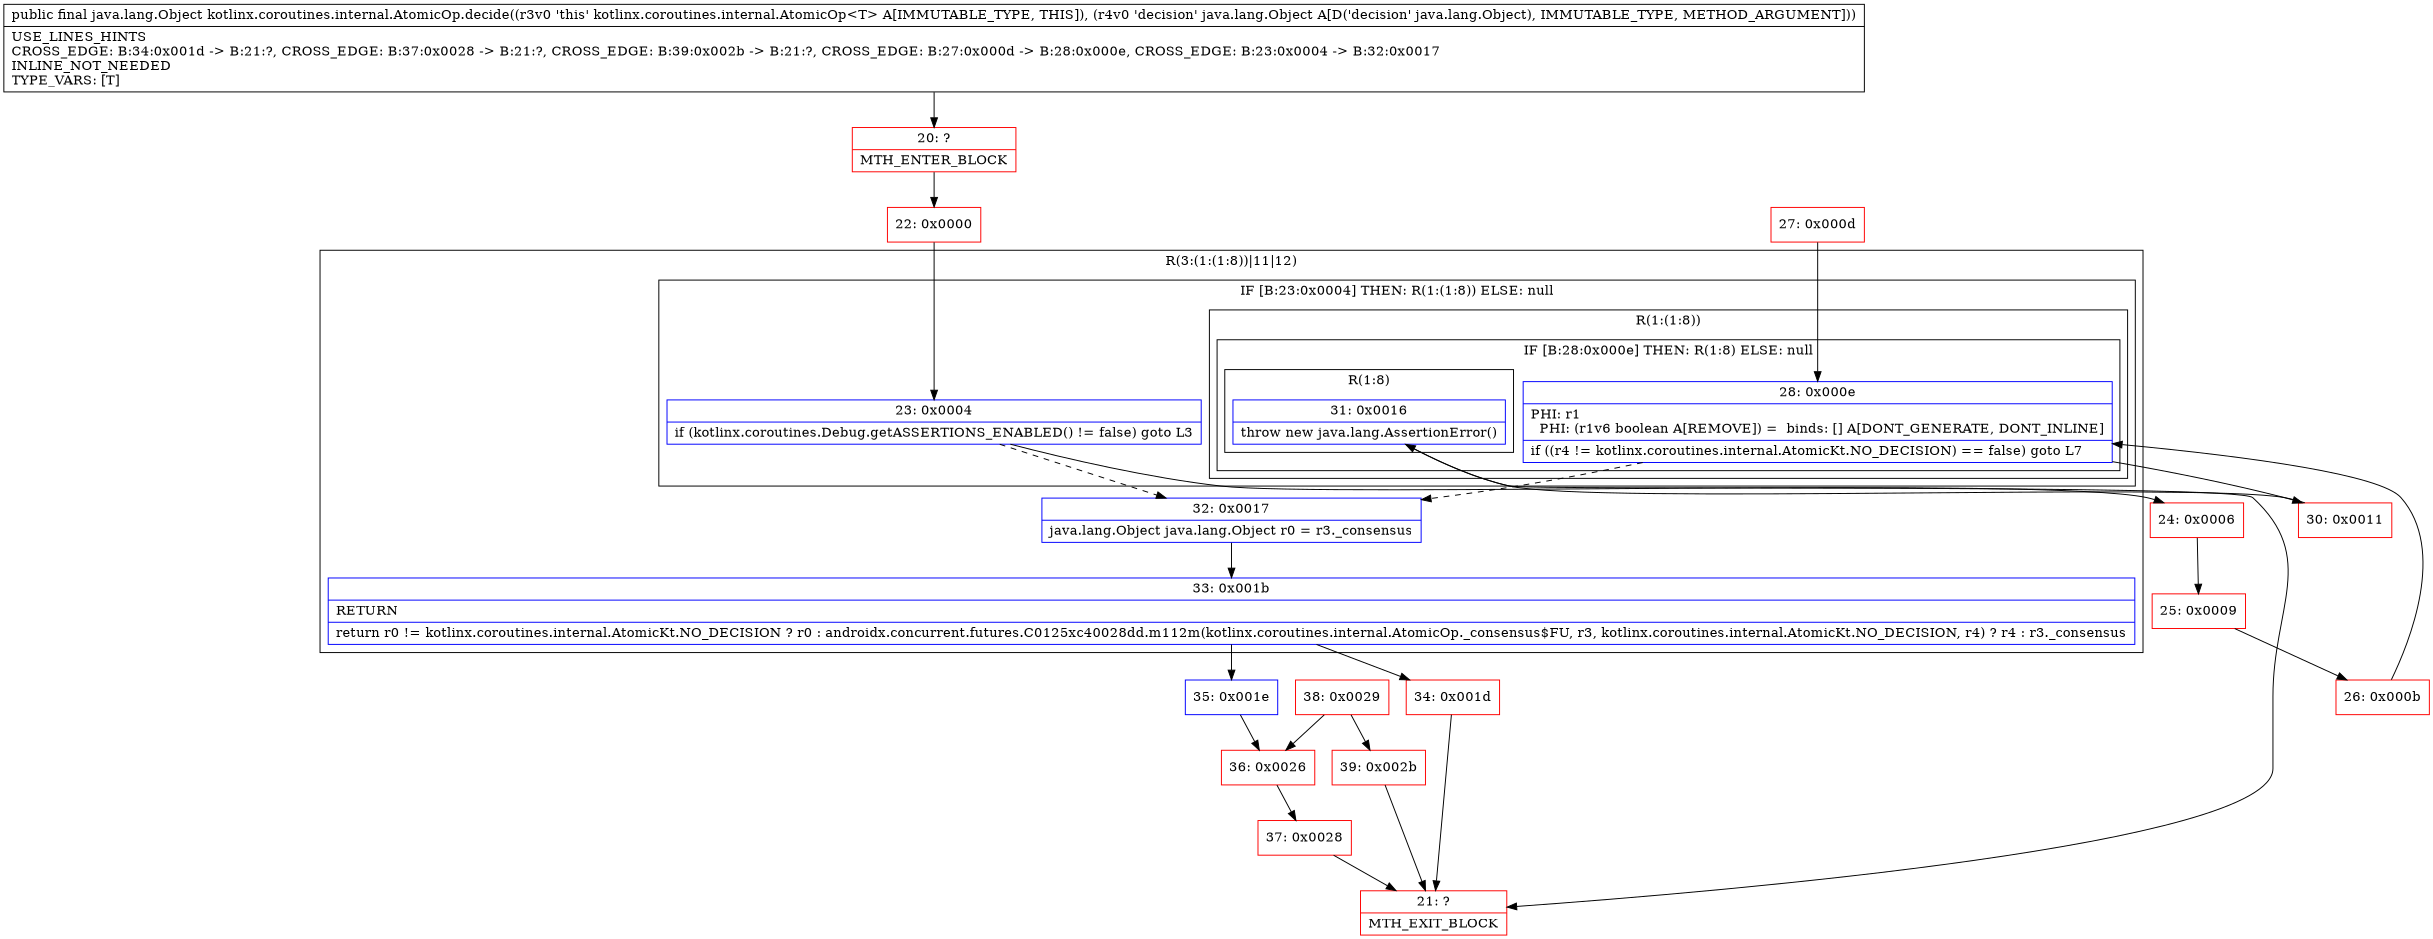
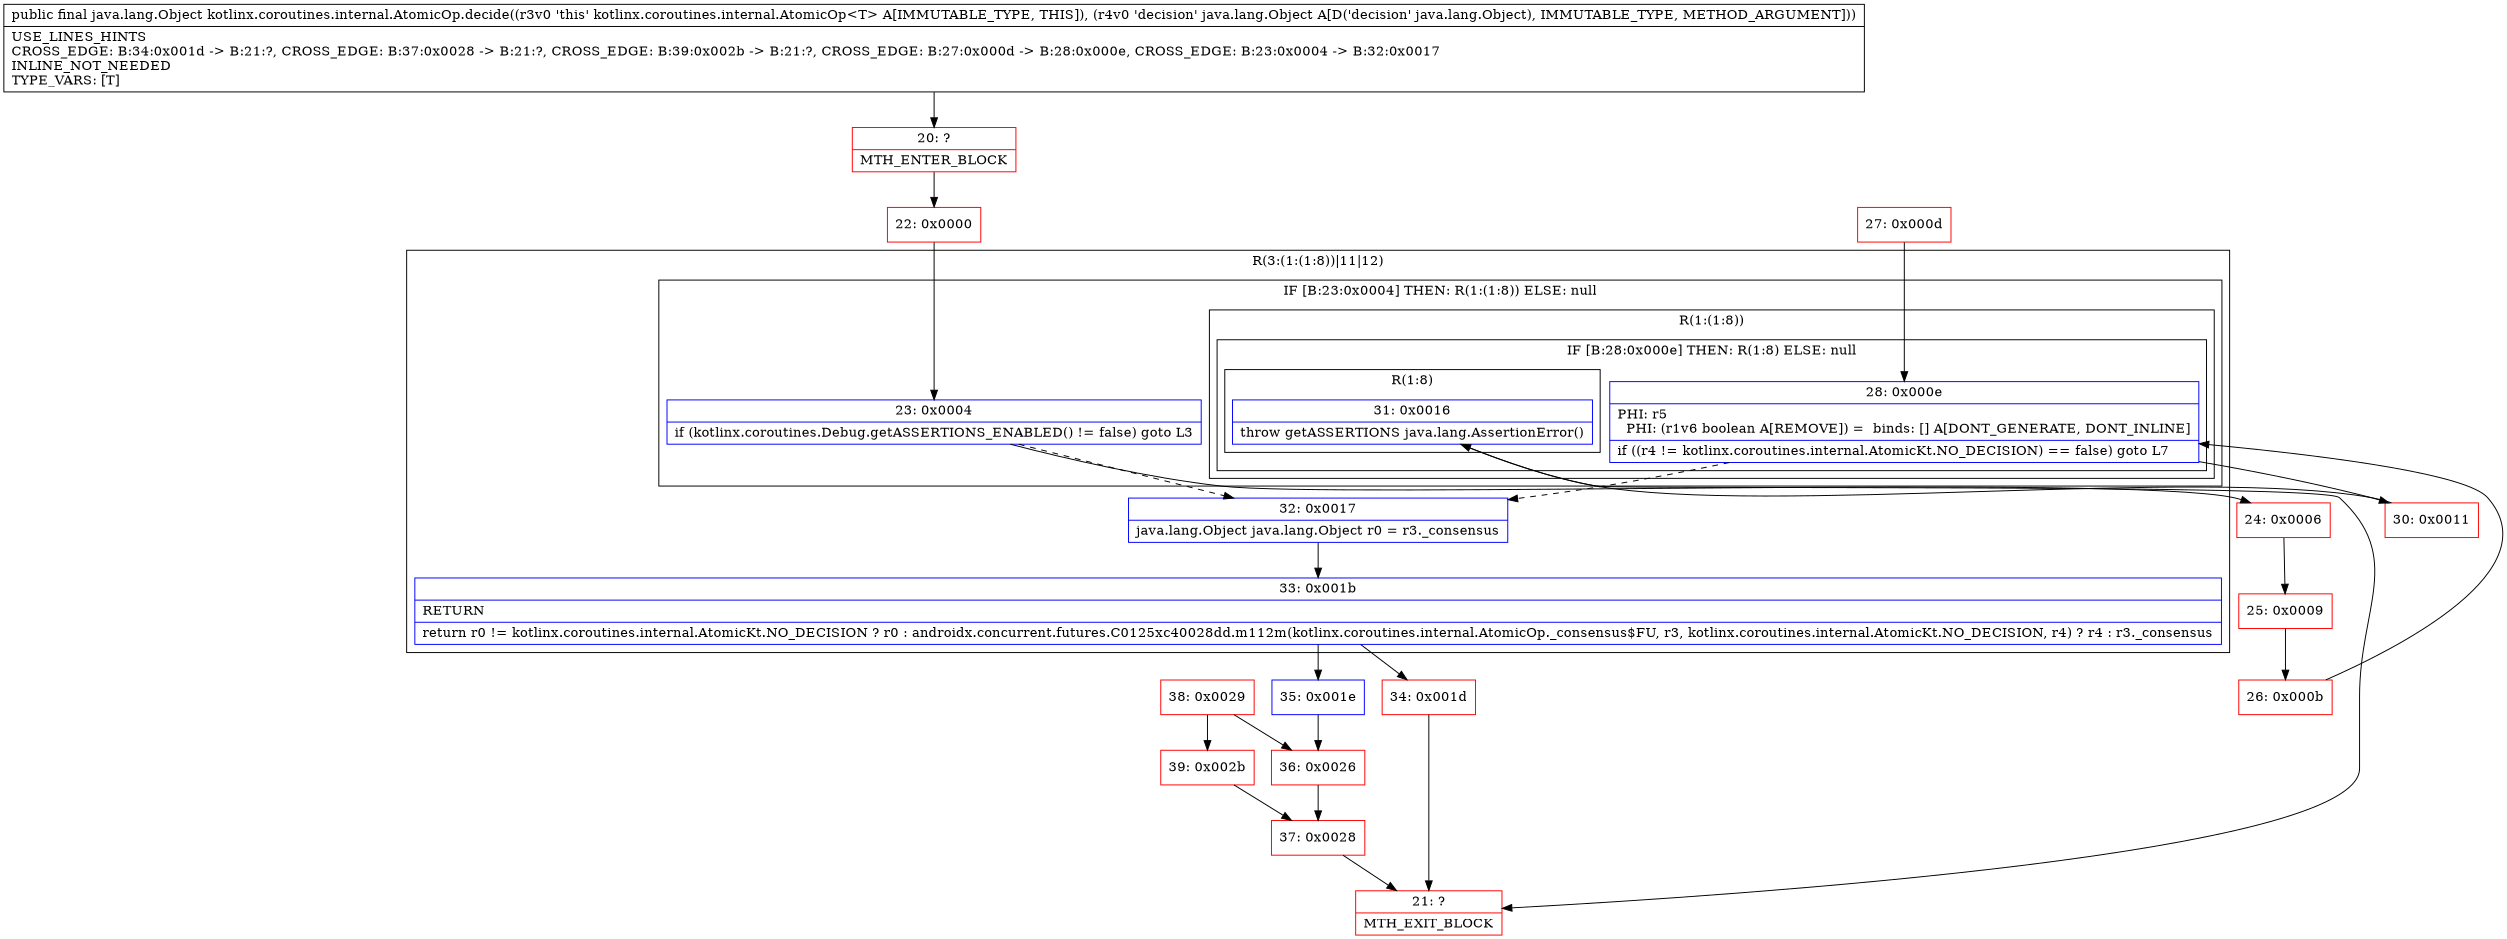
node "28: 0x000e": text "PHI: r1" -> "PHI: r5"
node "31: 0x0016": text "throw new java.lang.AssertionError()" -> "throw getASSERTIONS java.lang.AssertionError()"
edge "39: 0x002b" -> "21: ?": now "39: 0x002b" -> "37: 0x0028"
